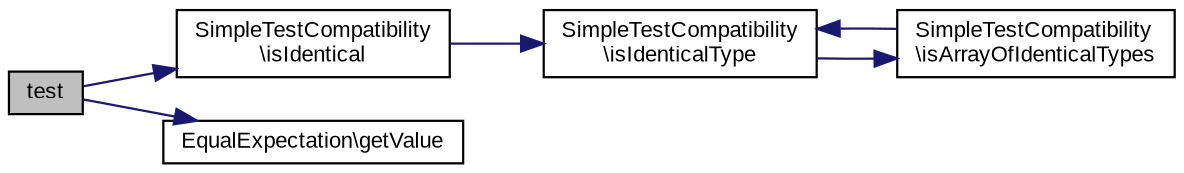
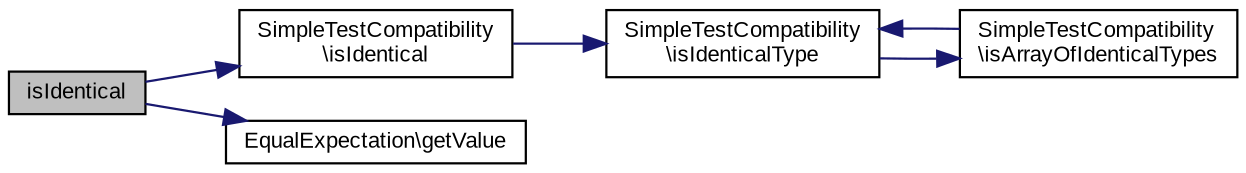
node "test": label "test" -> "isIdentical"
